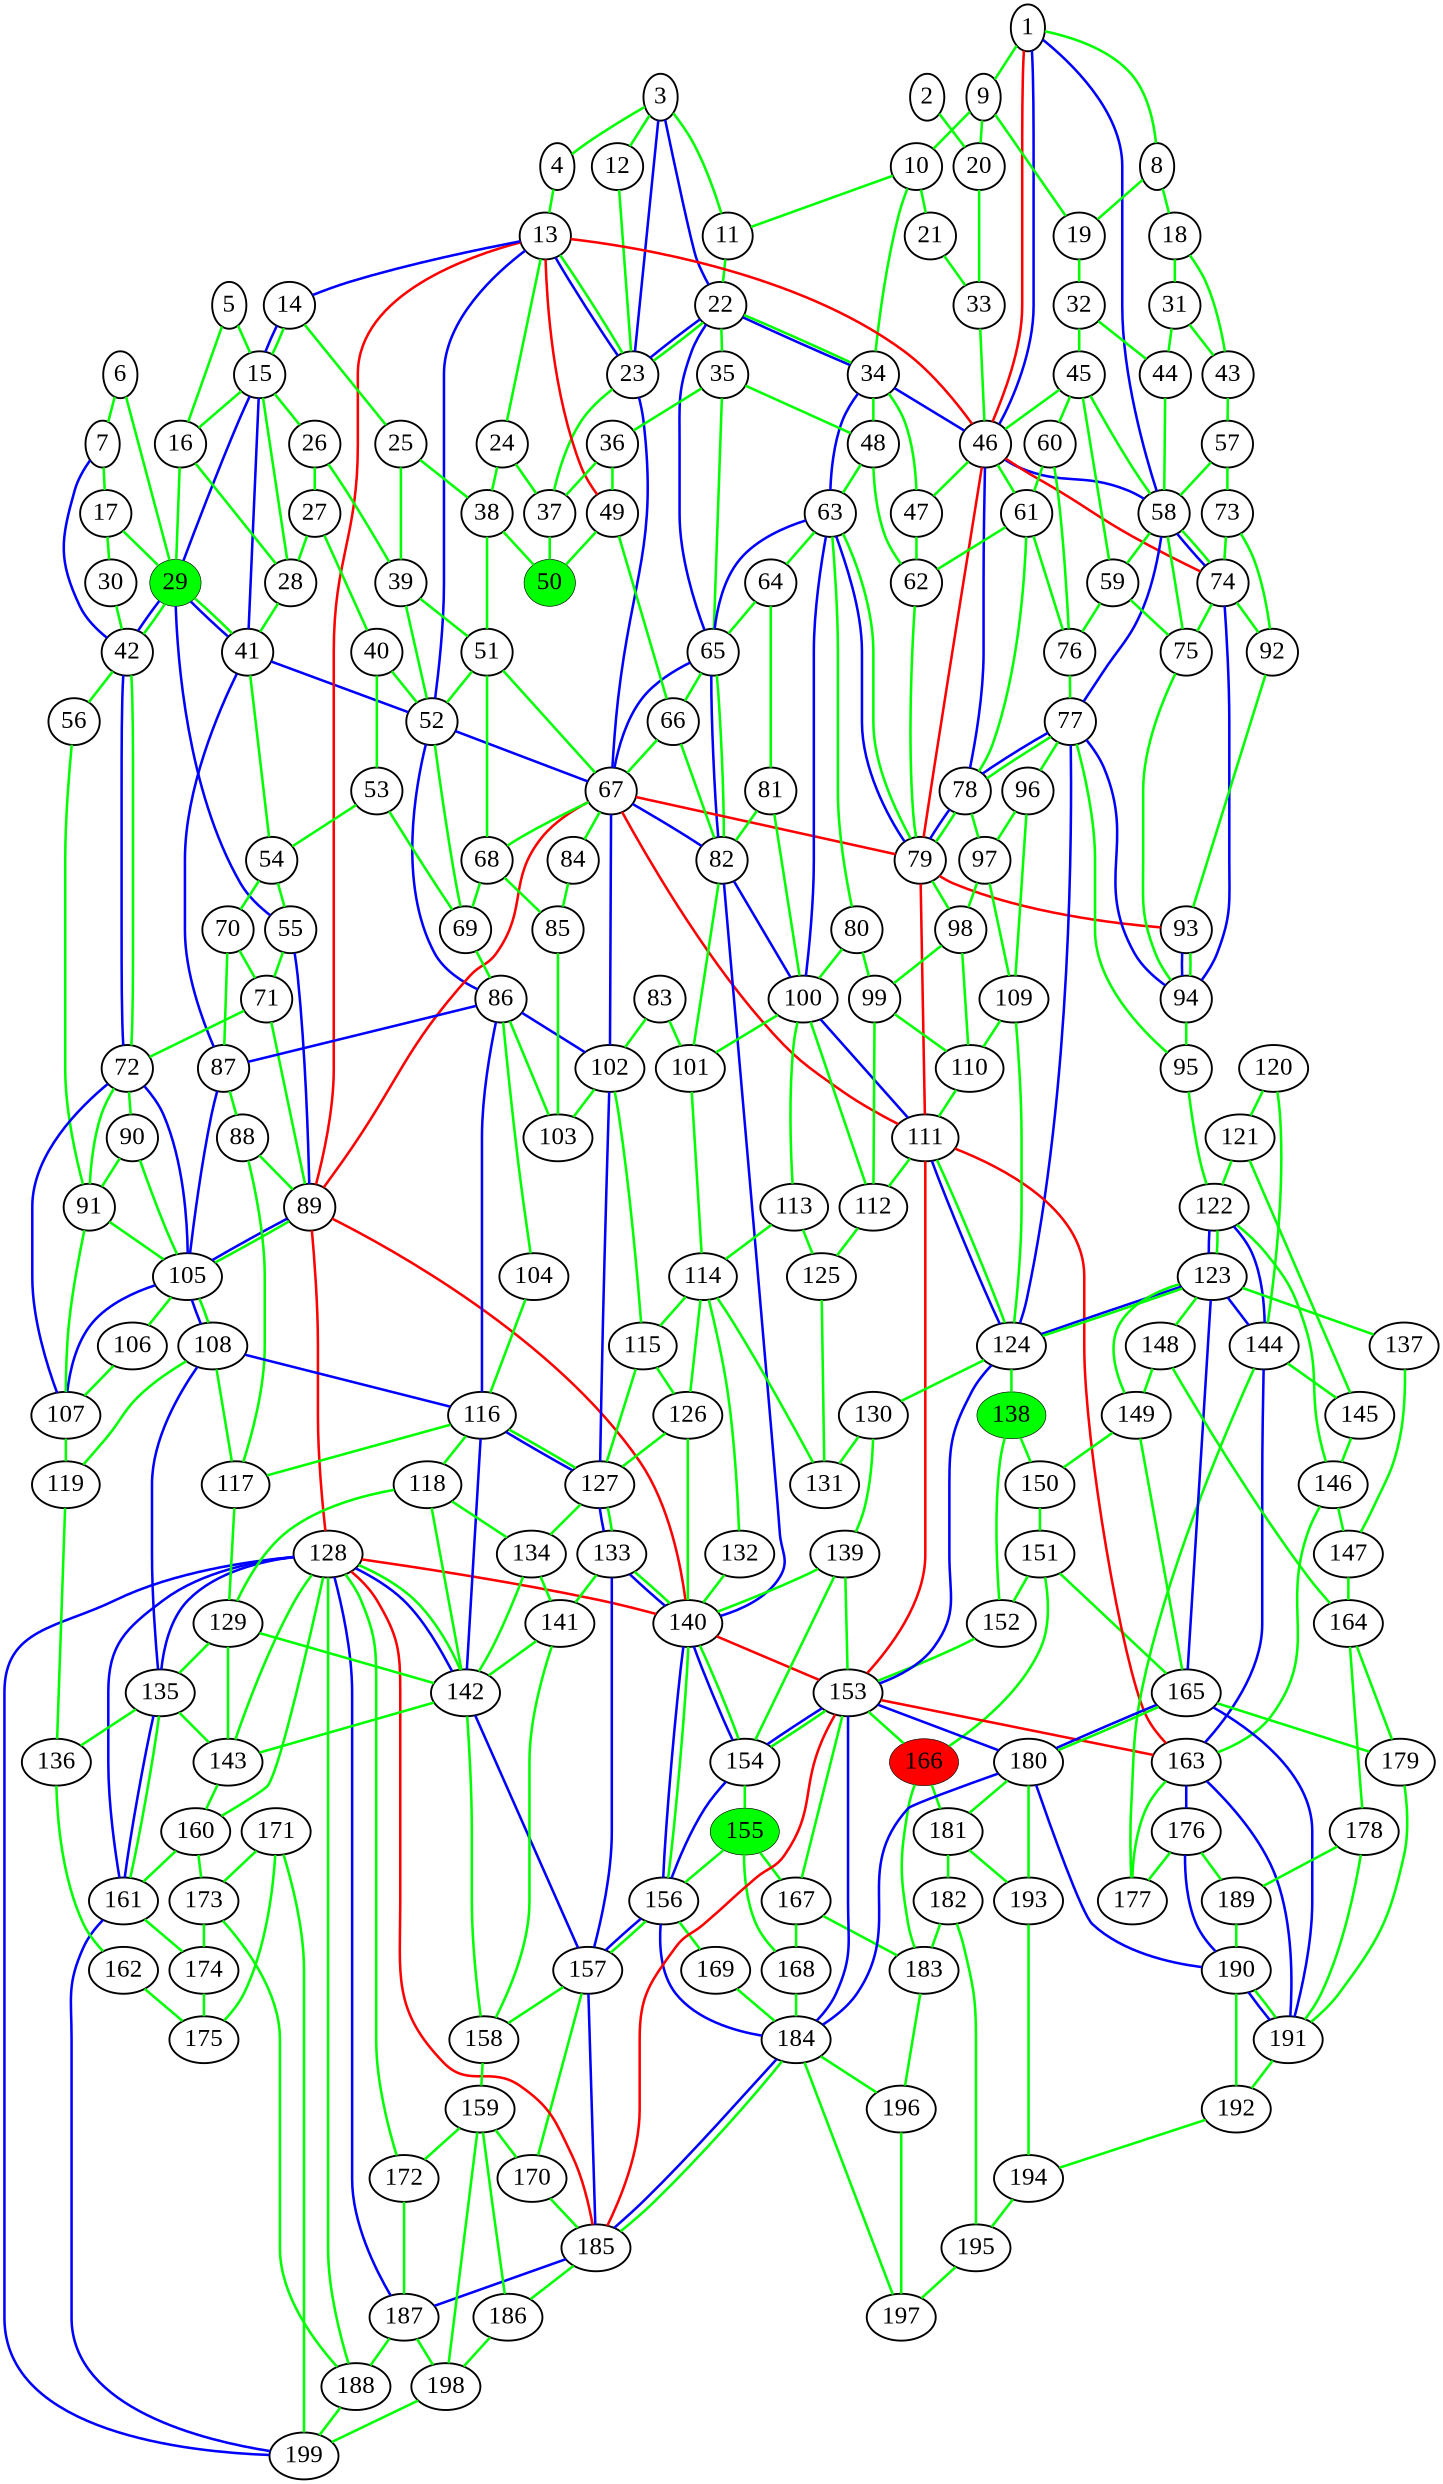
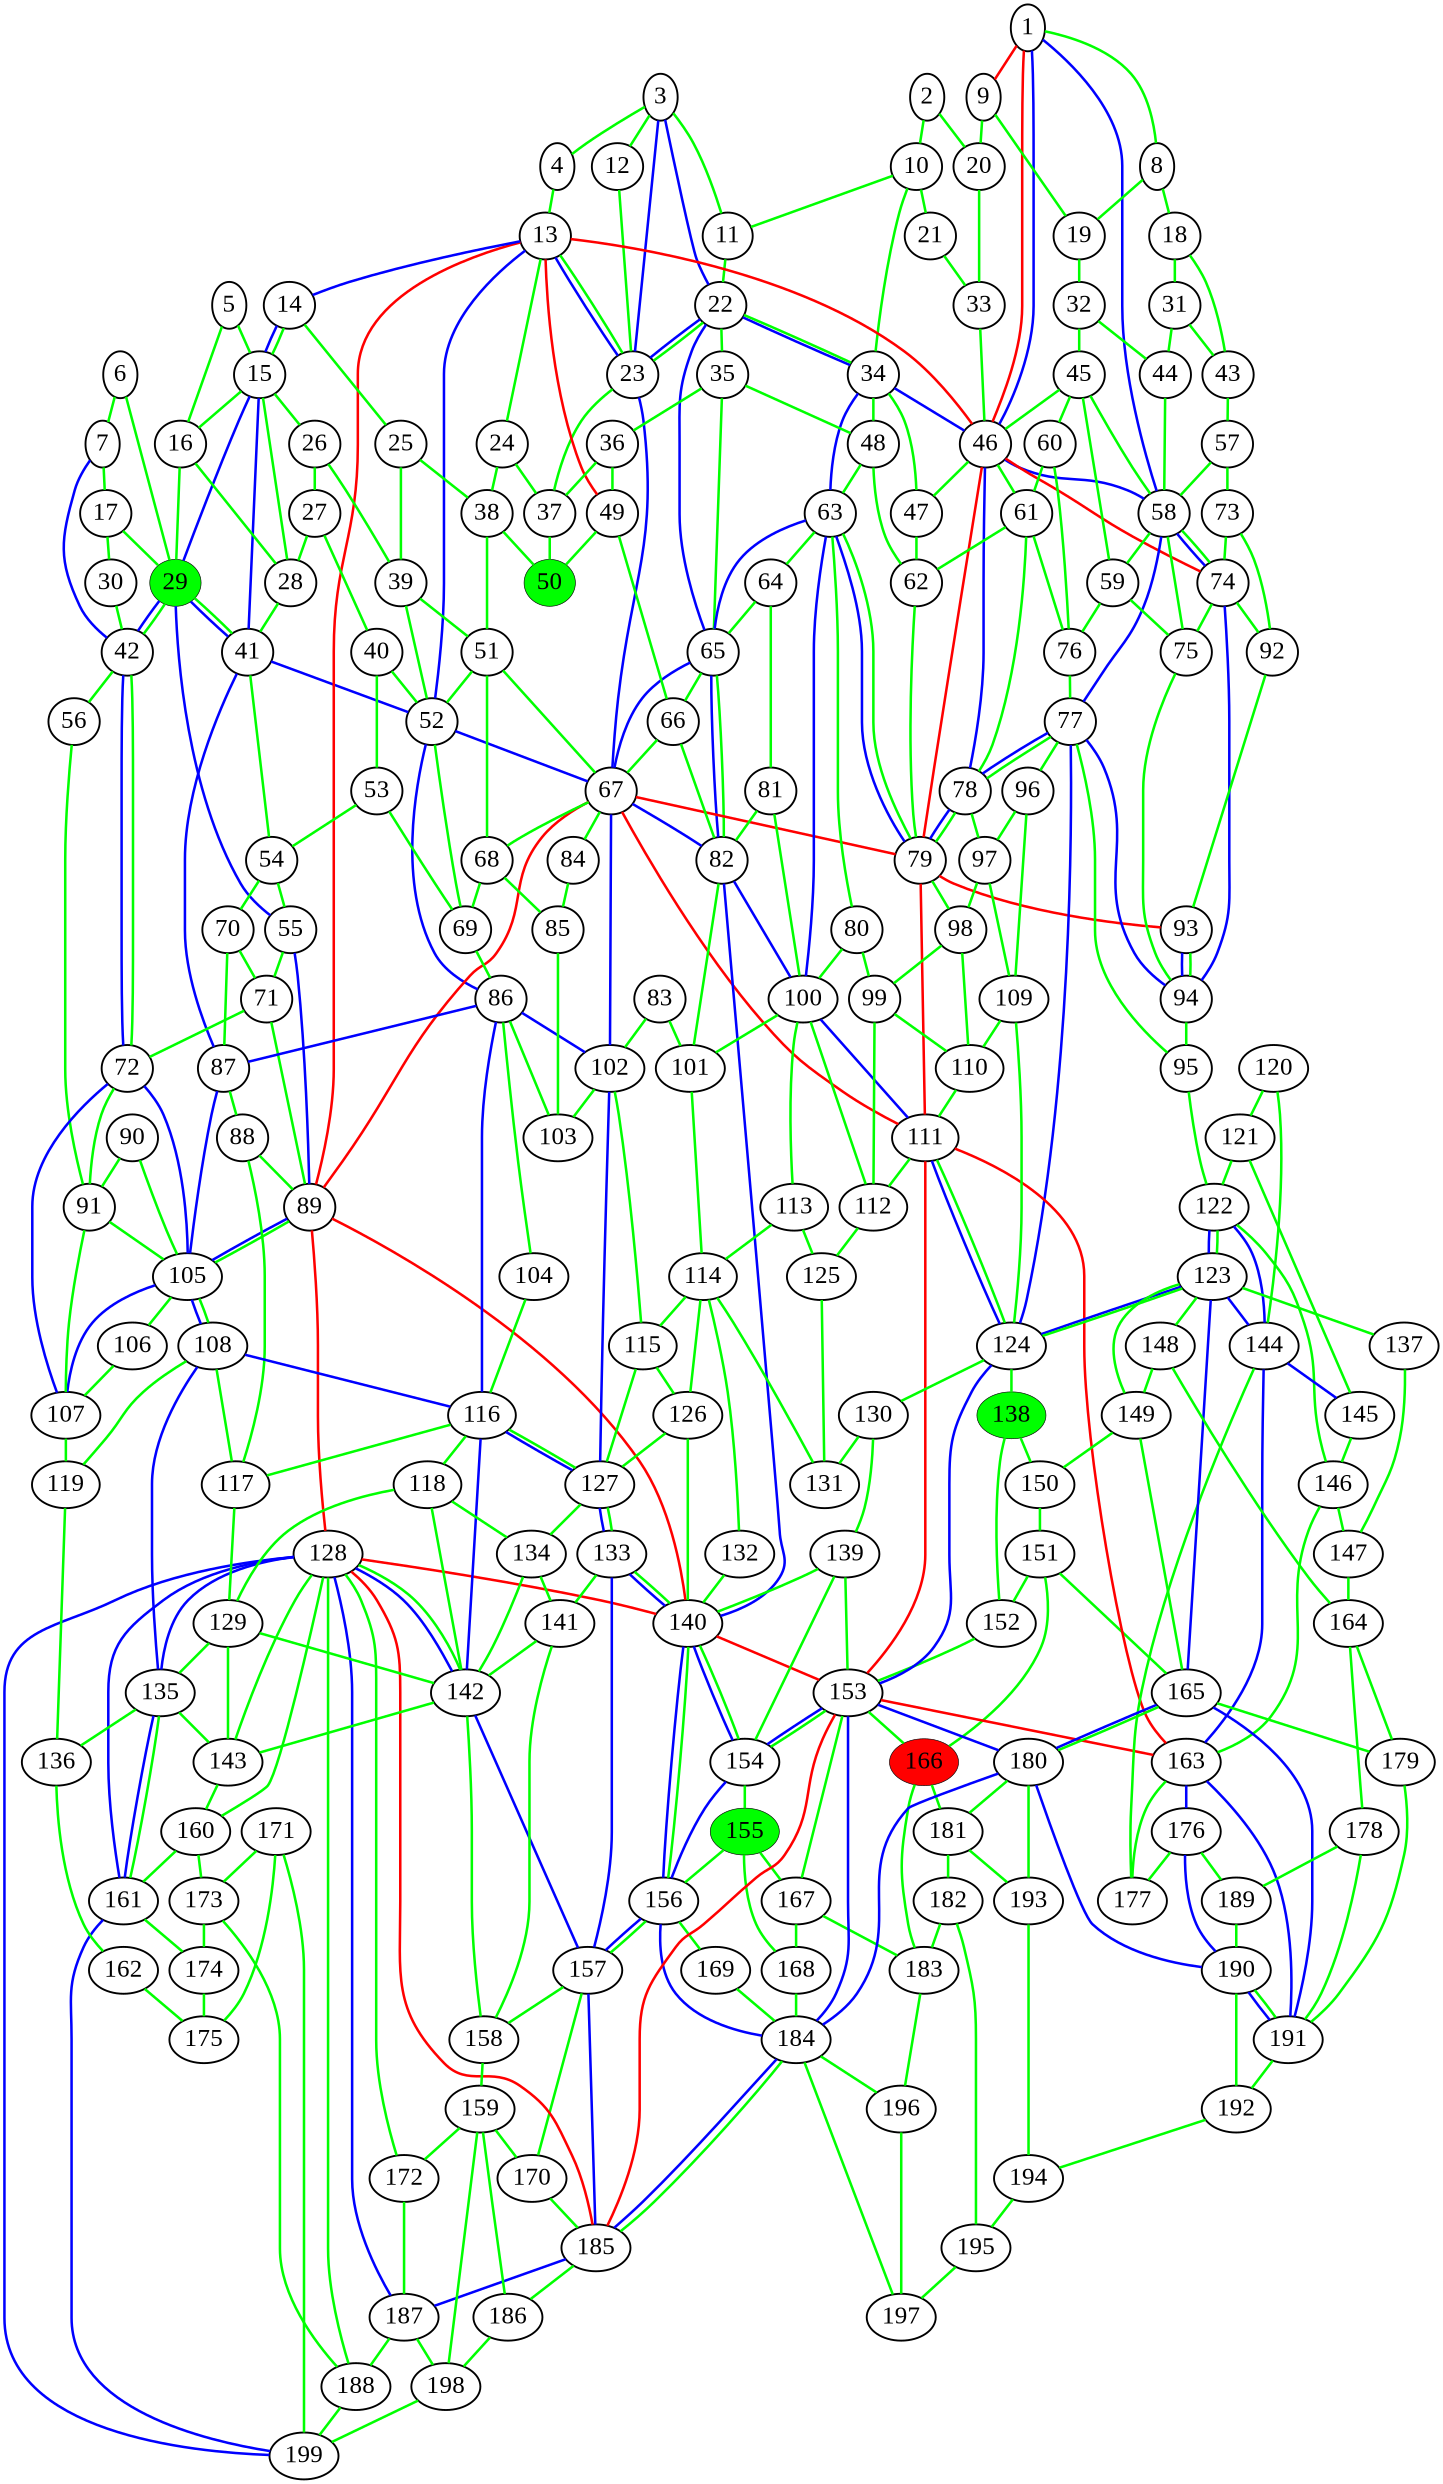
edge "1" -- "9": color green -> red
edge "9" -- "10": now "2" -- "10"
edge "72" -- "90": removed
edge "144" -- "145": color green -> blue
